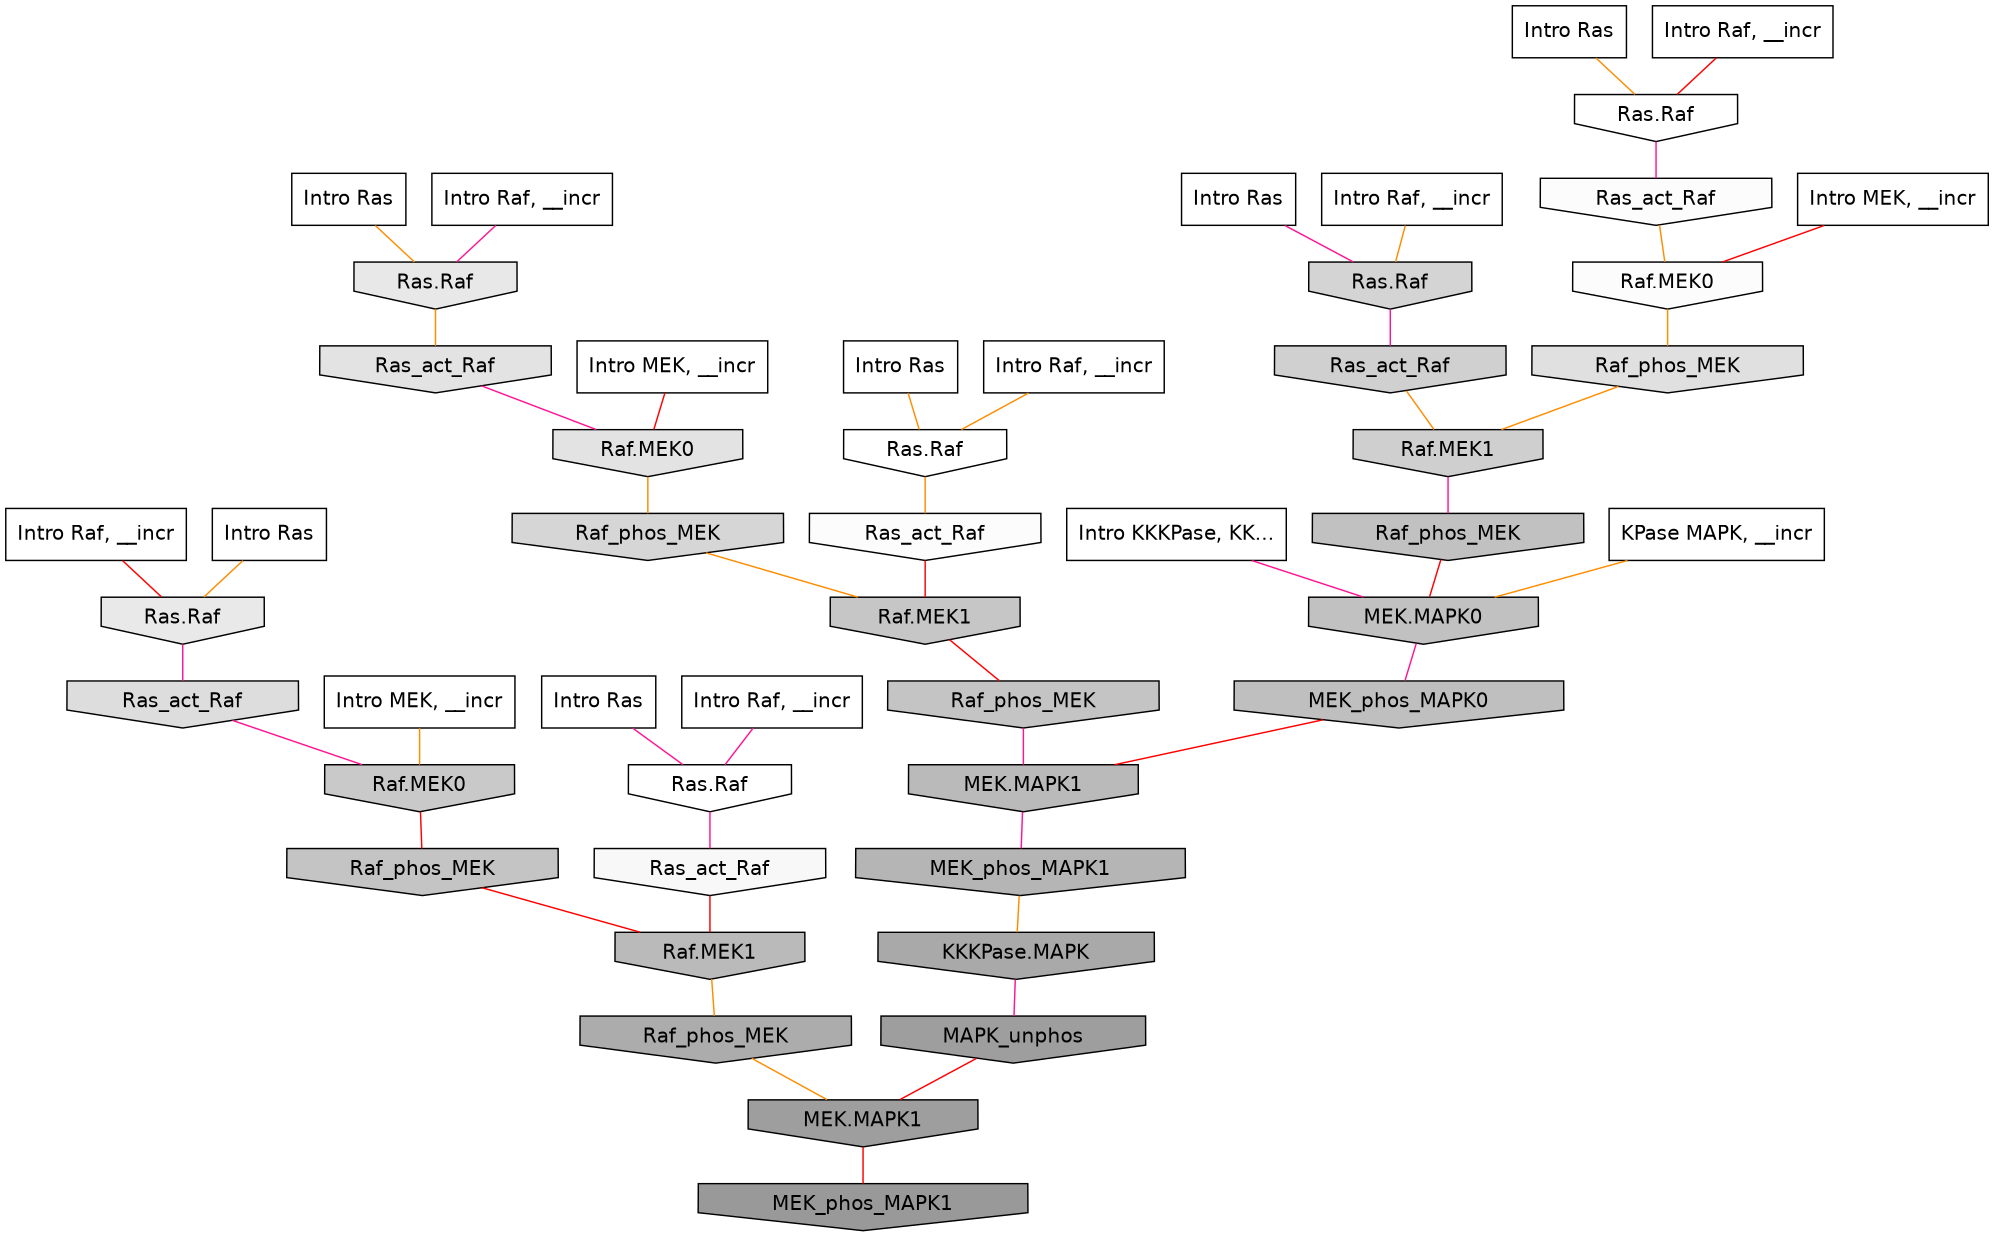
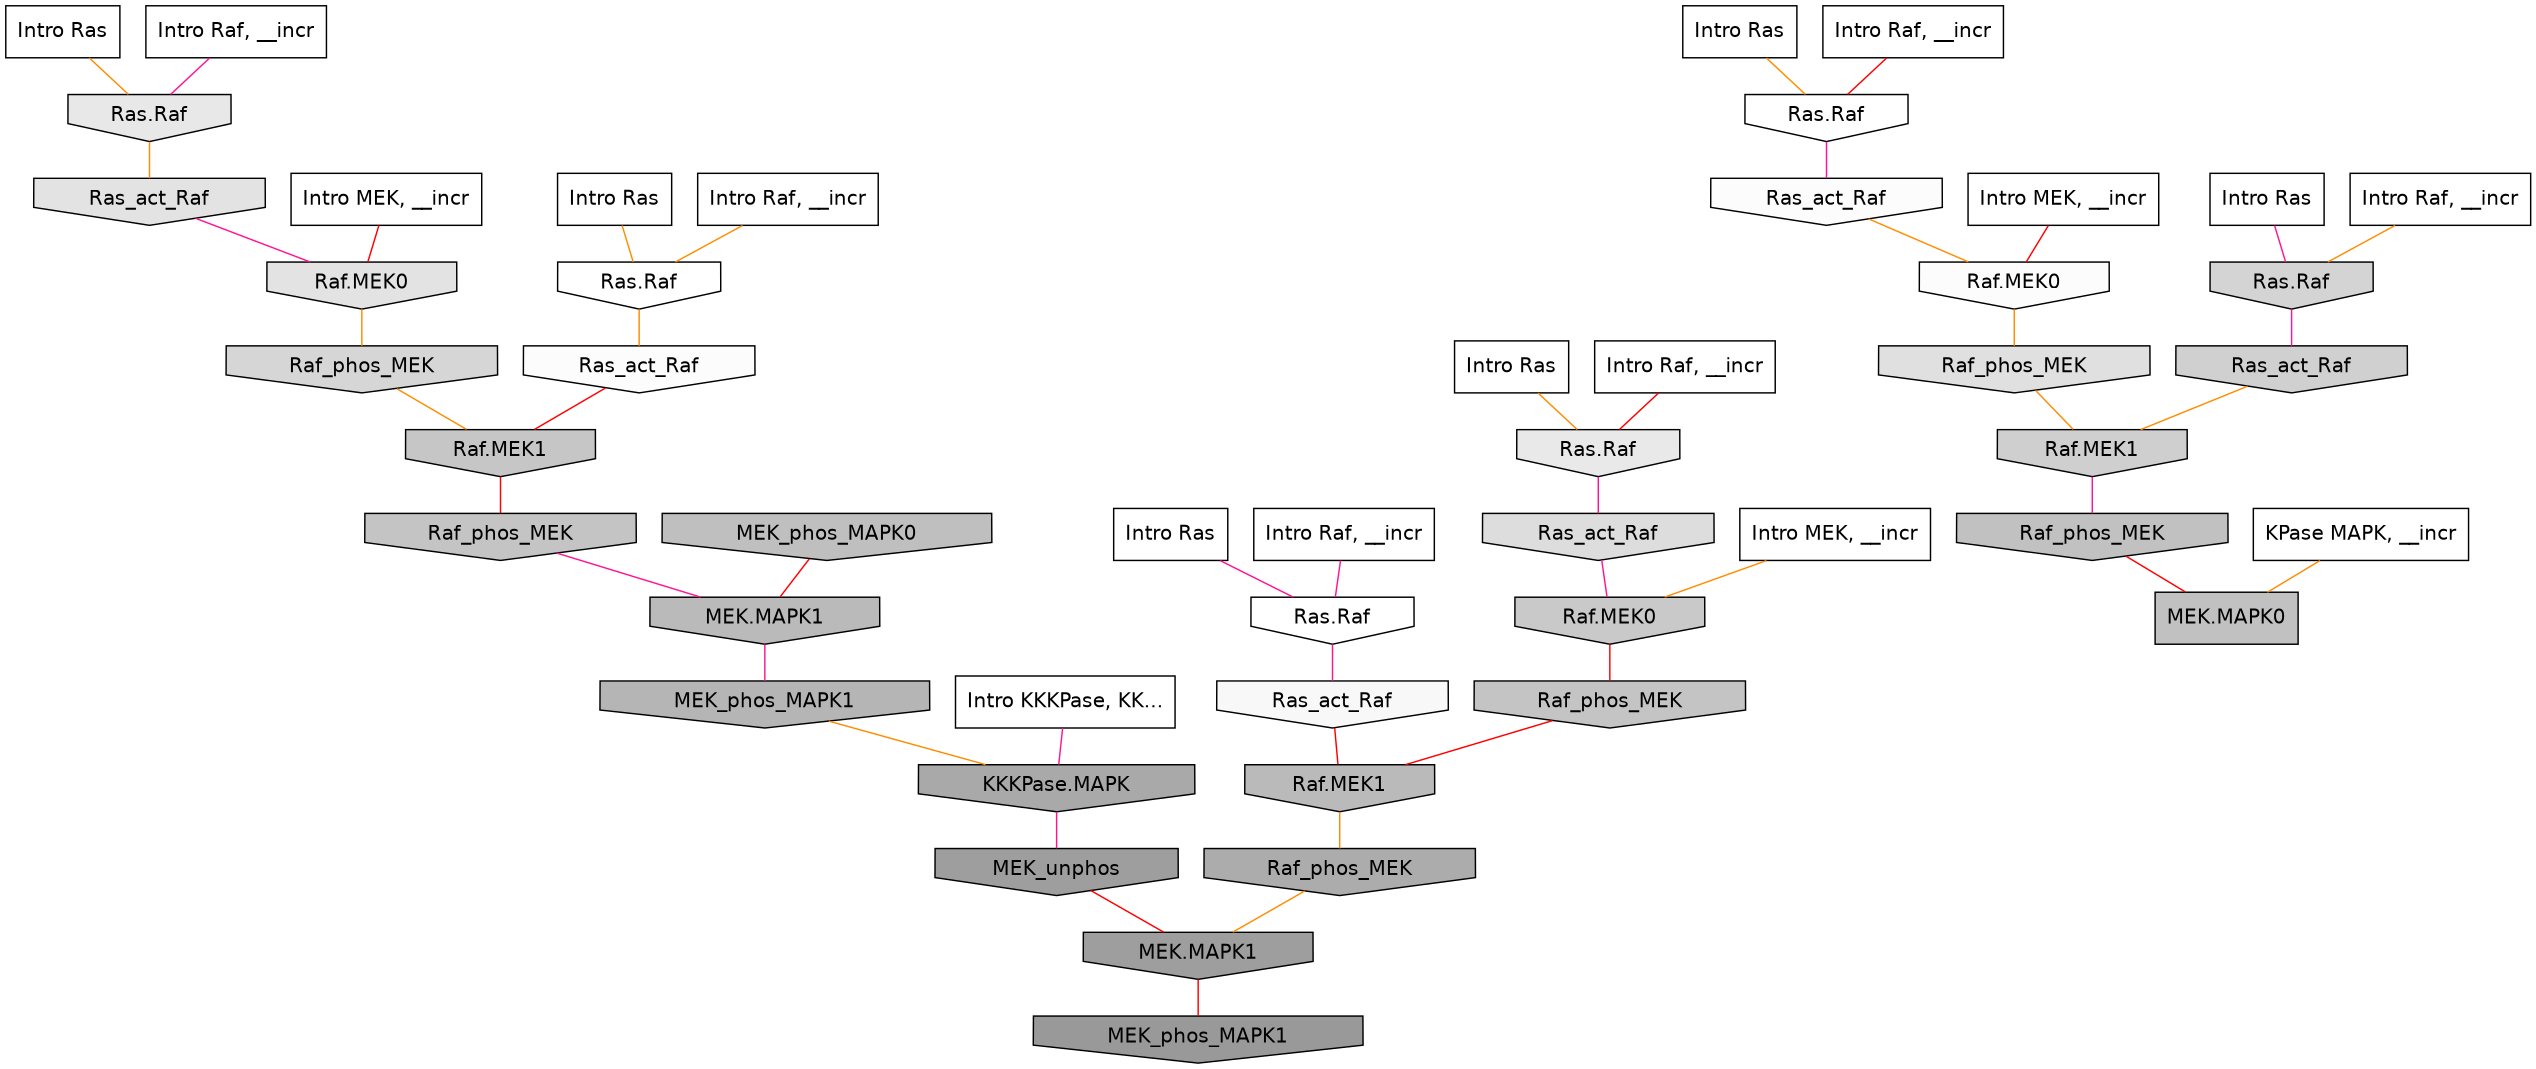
edge "Intro KKKPase, KK..." -- "MEK.MAPK0": now "Intro KKKPase, KK..." -- "KKKPase.MAPK"
node "MEK.MAPK0": shape invhouse -> box
edge "MEK.MAPK0" -- "MEK_phos_MAPK0": removed
node "MAPK_unphos": label "MAPK_unphos" -> "MEK_unphos"
